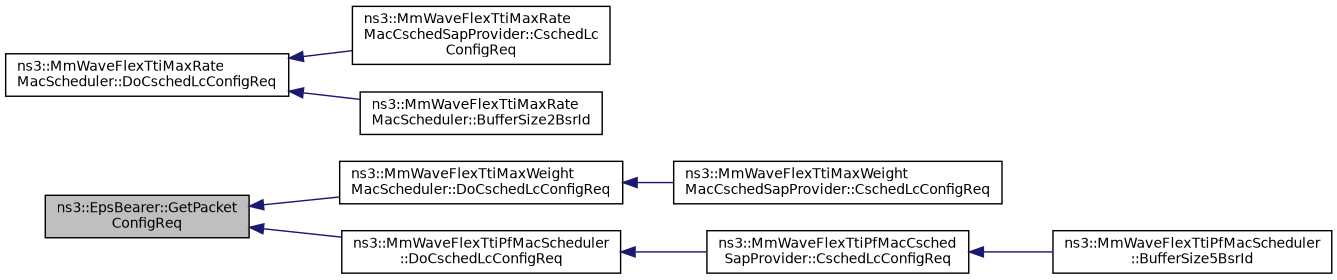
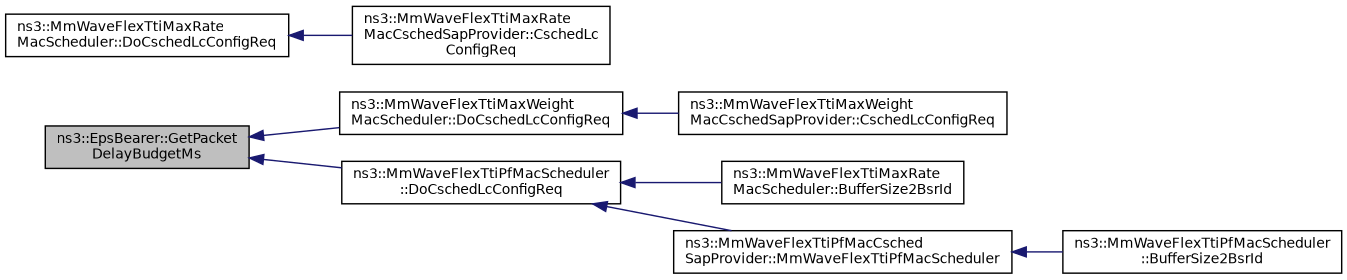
edge "ns3::MmWaveFlexTtiMaxRate MacScheduler::BufferSize2BsrId" -> "ns3::MmWaveFlexTtiMaxRate MacScheduler::DoCschedLcConfigReq": now "ns3::MmWaveFlexTtiMaxRate MacScheduler::BufferSize2BsrId" -> "ns3::MmWaveFlexTtiPfMacScheduler ::DoCschedLcConfigReq"
node "ns3::EpsBearer::GetPacket ConfigReq": label "ns3::EpsBearer::GetPacket ConfigReq" -> "ns3::EpsBearer::GetPacket DelayBudgetMs"
node "ns3::MmWaveFlexTtiPfMacCsched SapProvider::CschedLcConfigReq": label "ns3::MmWaveFlexTtiPfMacCsched SapProvider::CschedLcConfigReq" -> "ns3::MmWaveFlexTtiPfMacCsched SapProvider::MmWaveFlexTtiPfMacScheduler"
node "ns3::MmWaveFlexTtiPfMacScheduler ::BufferSize5BsrId": label "ns3::MmWaveFlexTtiPfMacScheduler ::BufferSize5BsrId" -> "ns3::MmWaveFlexTtiPfMacScheduler ::BufferSize2BsrId"
